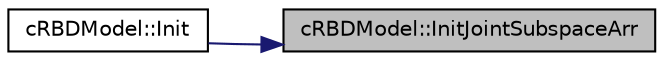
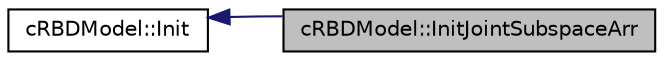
edge "cRBDModel::Init" -> "cRBDModel::InitJointSubspaceArr": reversed
